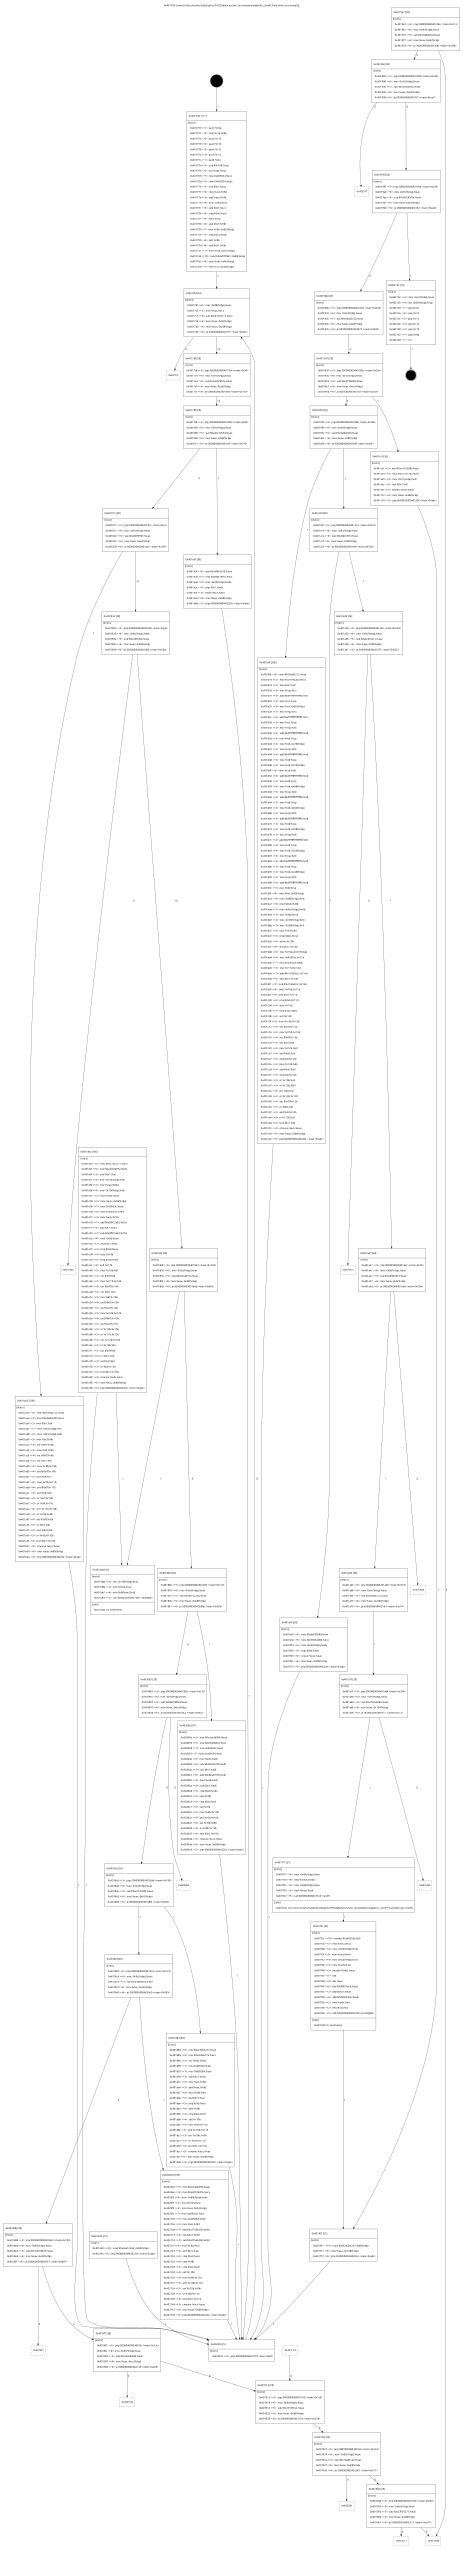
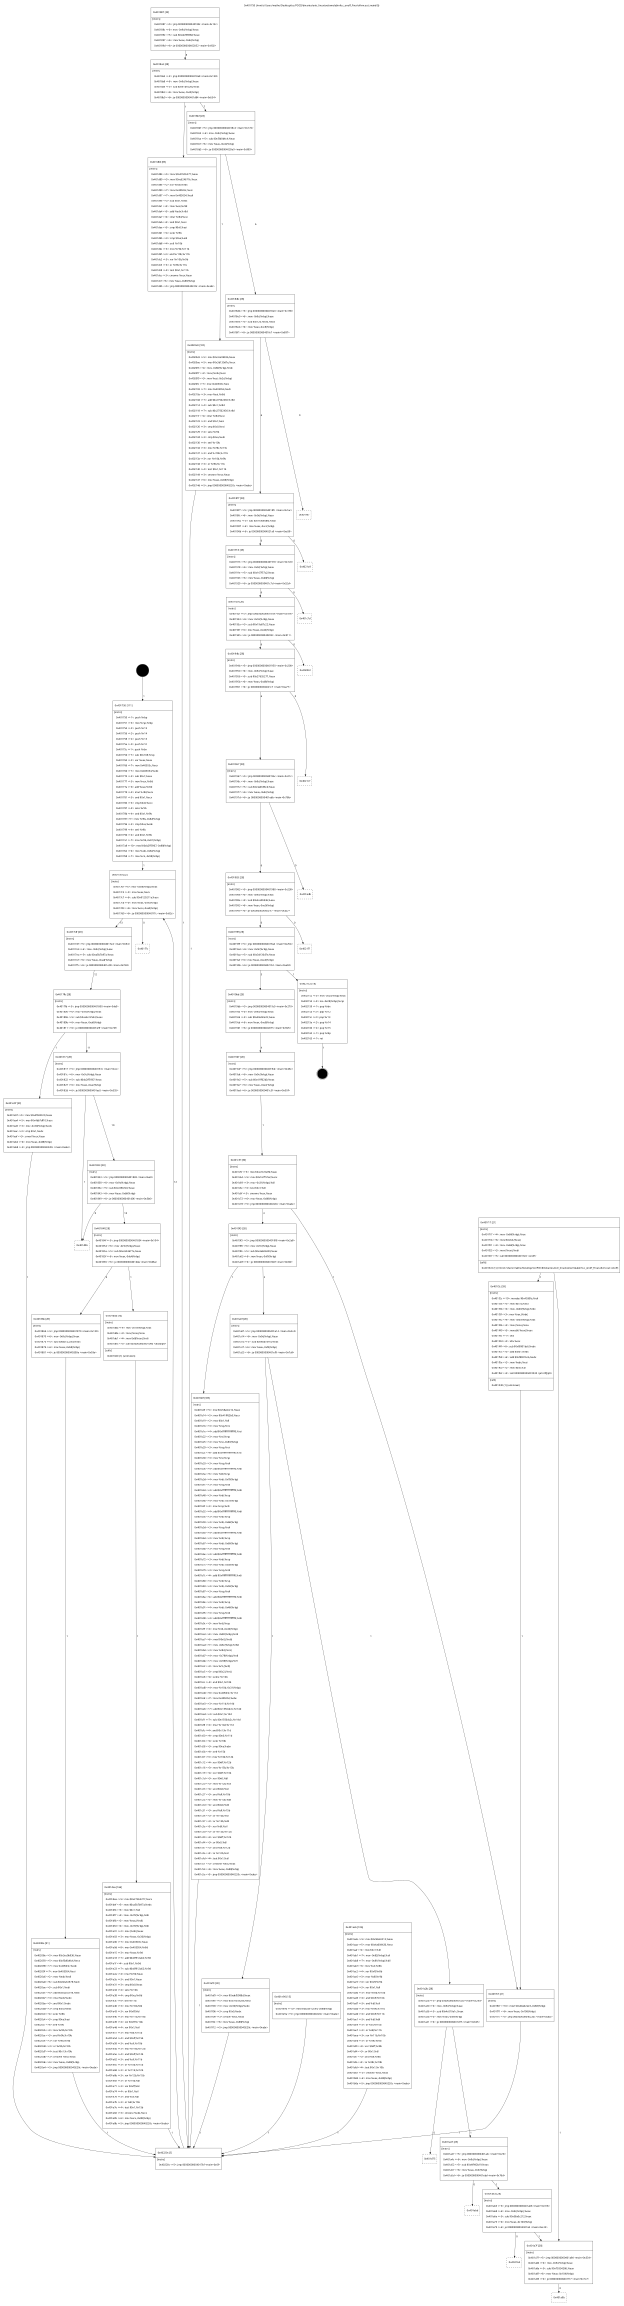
edge "0x4019d7 [28]" -> "0x4019f3 [28]": now "0x401c5f [30]" -> "0x4019f3 [28]"
edge "0x401817 [28]" -> "0x401aa5 [106]": now "0x401817 [28]" -> "0x401d06"
edge "0x401dea [166]" -> "0x401dda [16]": reversed
edge "0x40186b [28]" -> "0x401887 [28]": removed, label "8"
edge "0x401a7f [28]" -> "0x401f17 [21]": reversed
node "0x402052": removed
node "0x402164": added
edge "0x401c7d" -> "0x401913 [28]": reversed
edge "0x40194b [28]" -> "0x401edb": now "0x40194b [28]" -> "0x401967 [28]"
